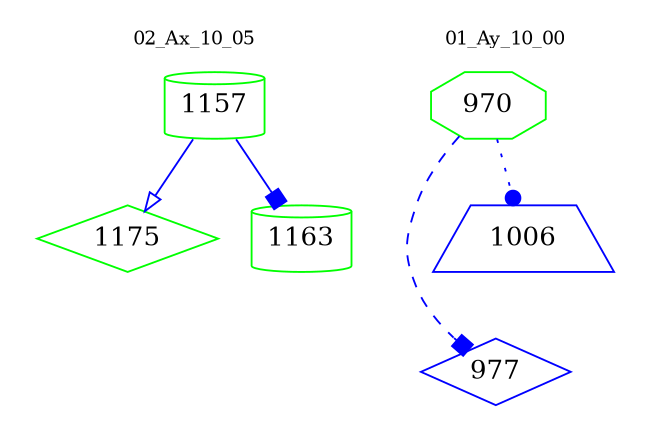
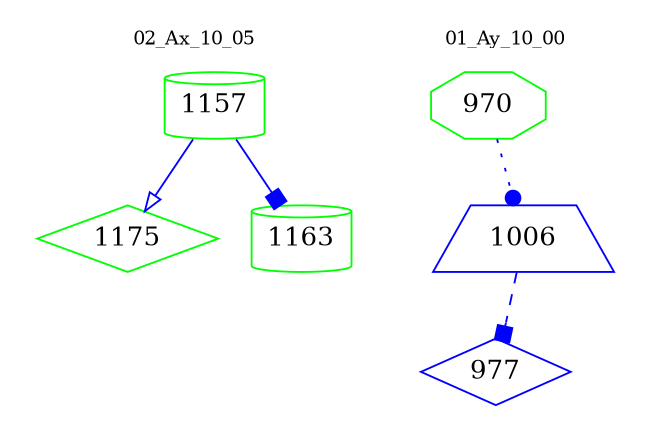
edge "970" -> "977": now "1006" -> "977"
